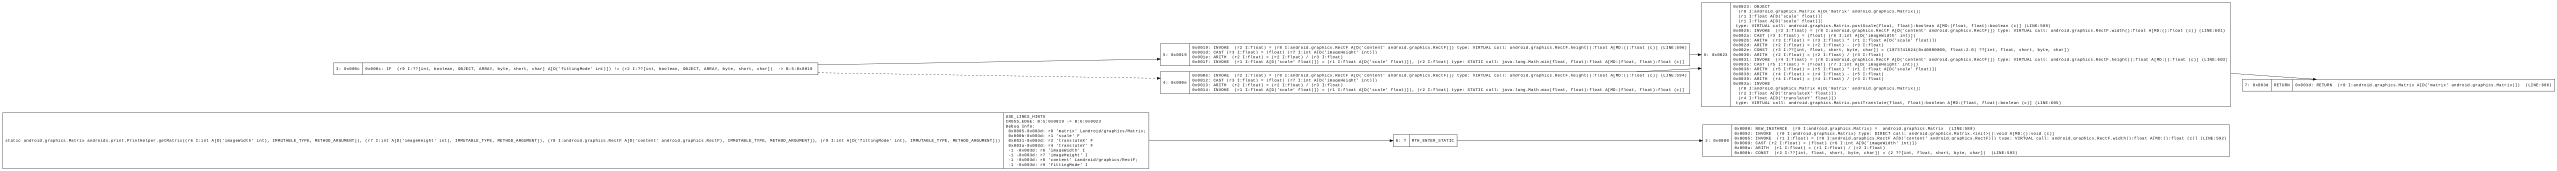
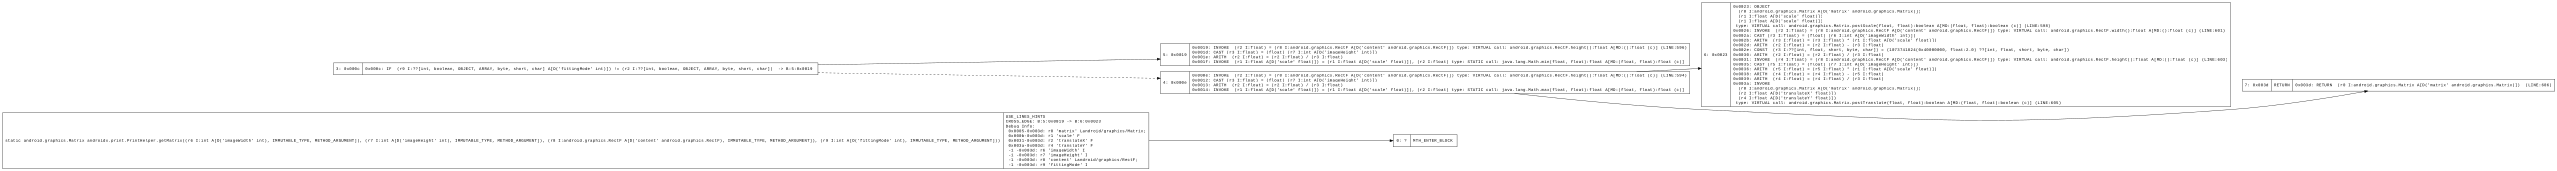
edge "5: 0x0019" -> "6: 0x0023": removed
edge "6: 0x0023" -> "7: 0x003d": now "4: 0x000e" -> "7: 0x003d"
node "0: ?": text "MTH_ENTER_STATIC" -> "MTH_ENTER_BLOCK"
node "2: 0x0000": removed
